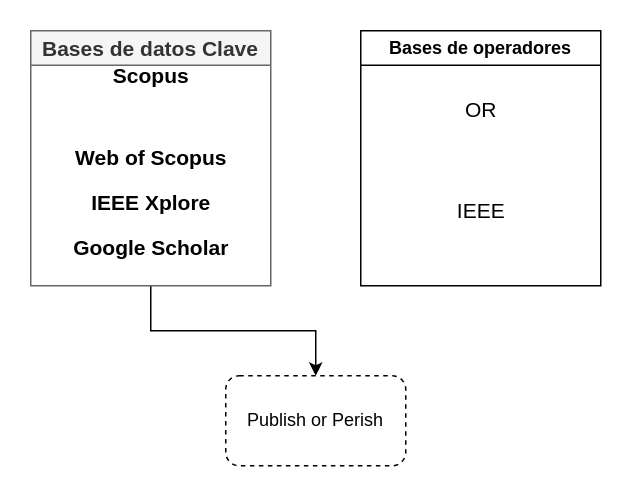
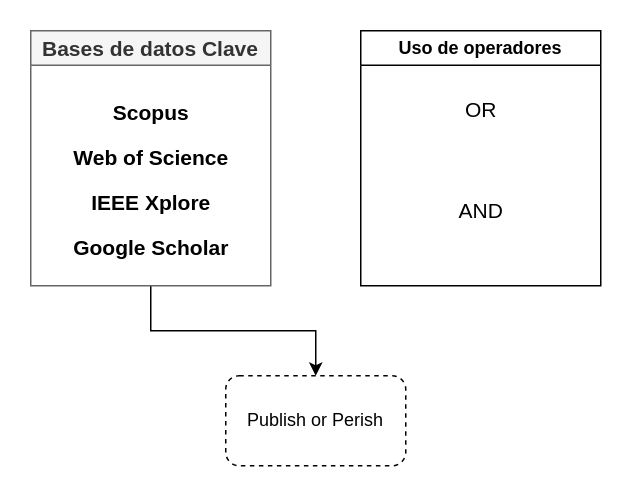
node "Bases de operadores": label "Bases de operadores" -> "Uso de operadores"
node "Scopus": moved (151, 76) -> (151, 113)
node "Web of Scopus": label "Web of Scopus" -> "Web of Science"
node "OR IEEE": label "OR IEEE" -> "OR AND"
